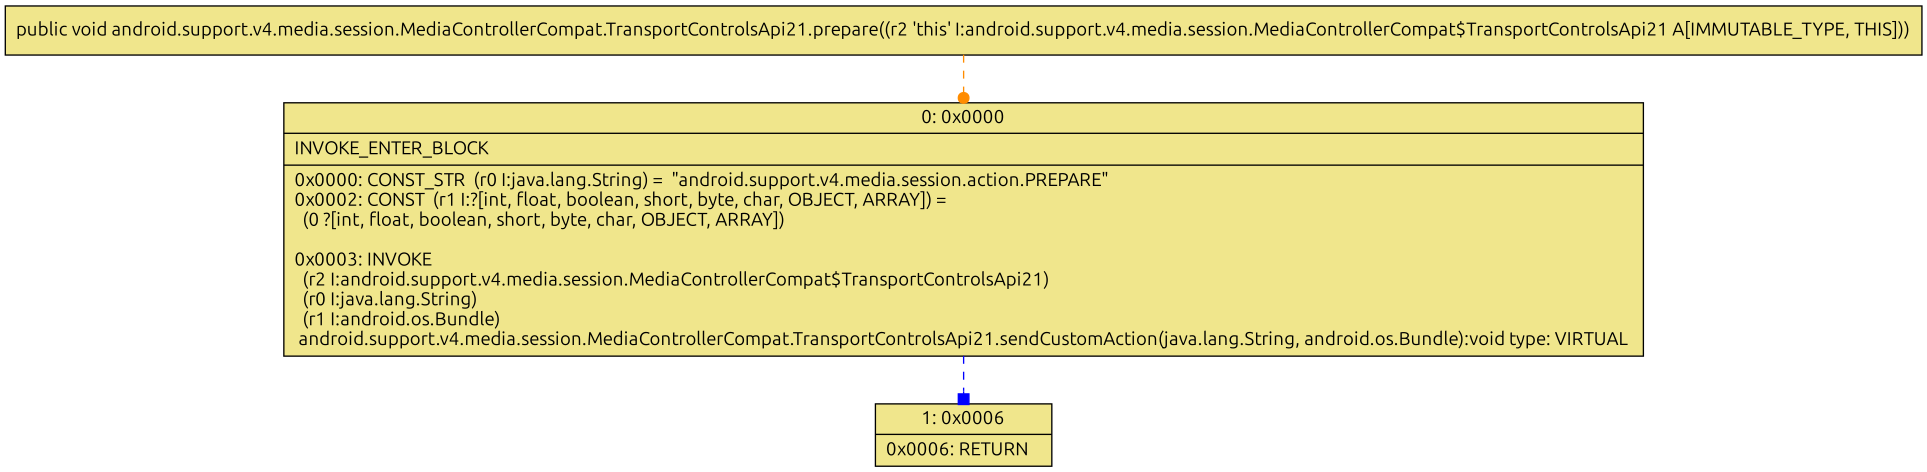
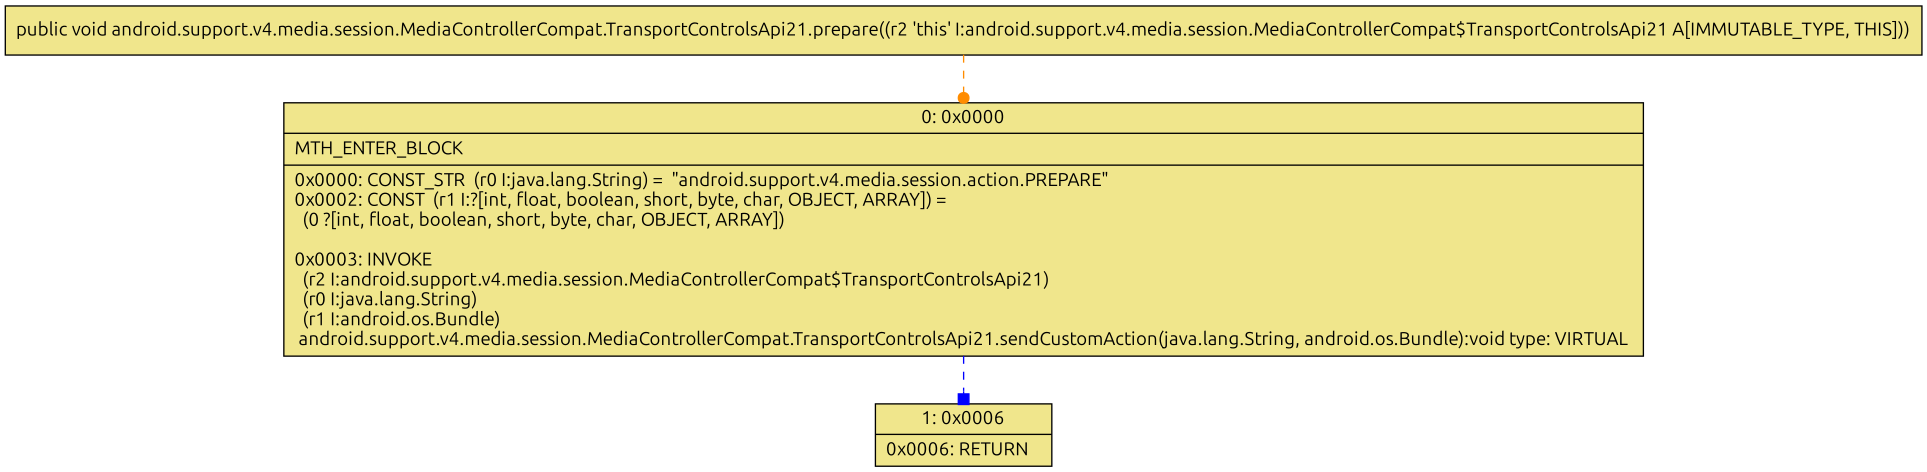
node "0: 0x0000": text "INVOKE_ENTER_BLOCK" -> "MTH_ENTER_BLOCK"
